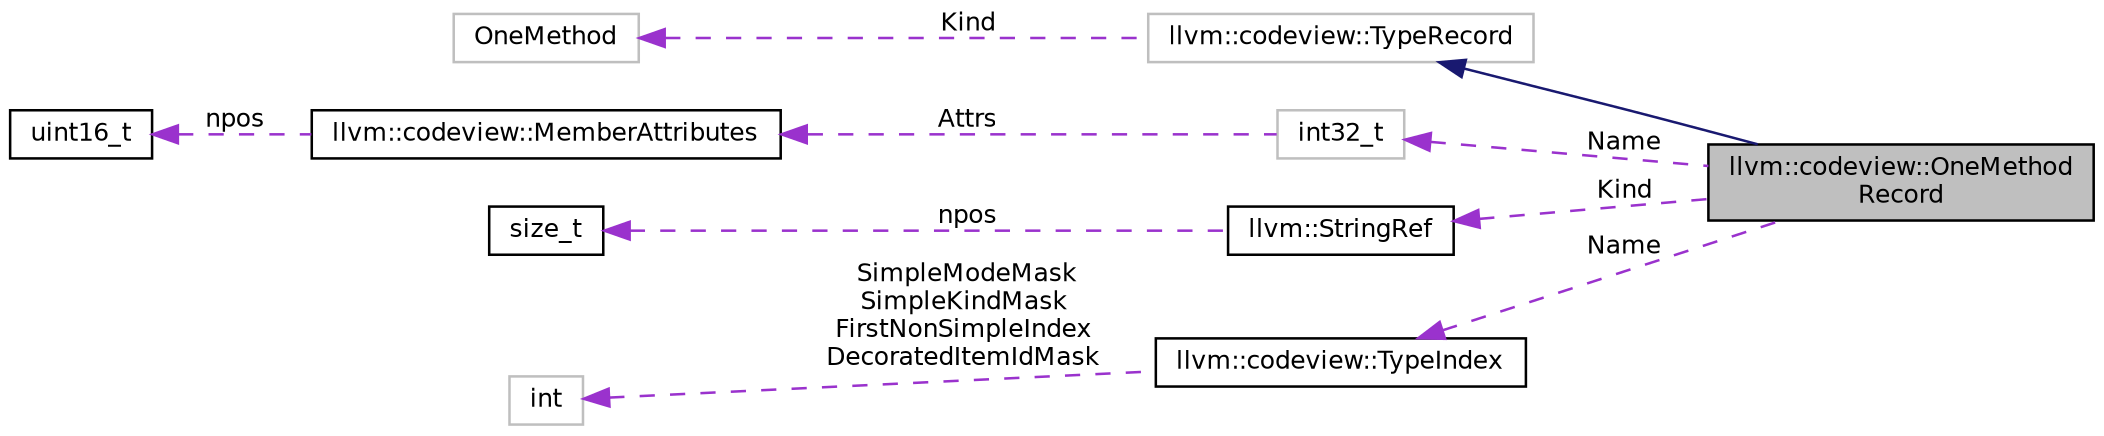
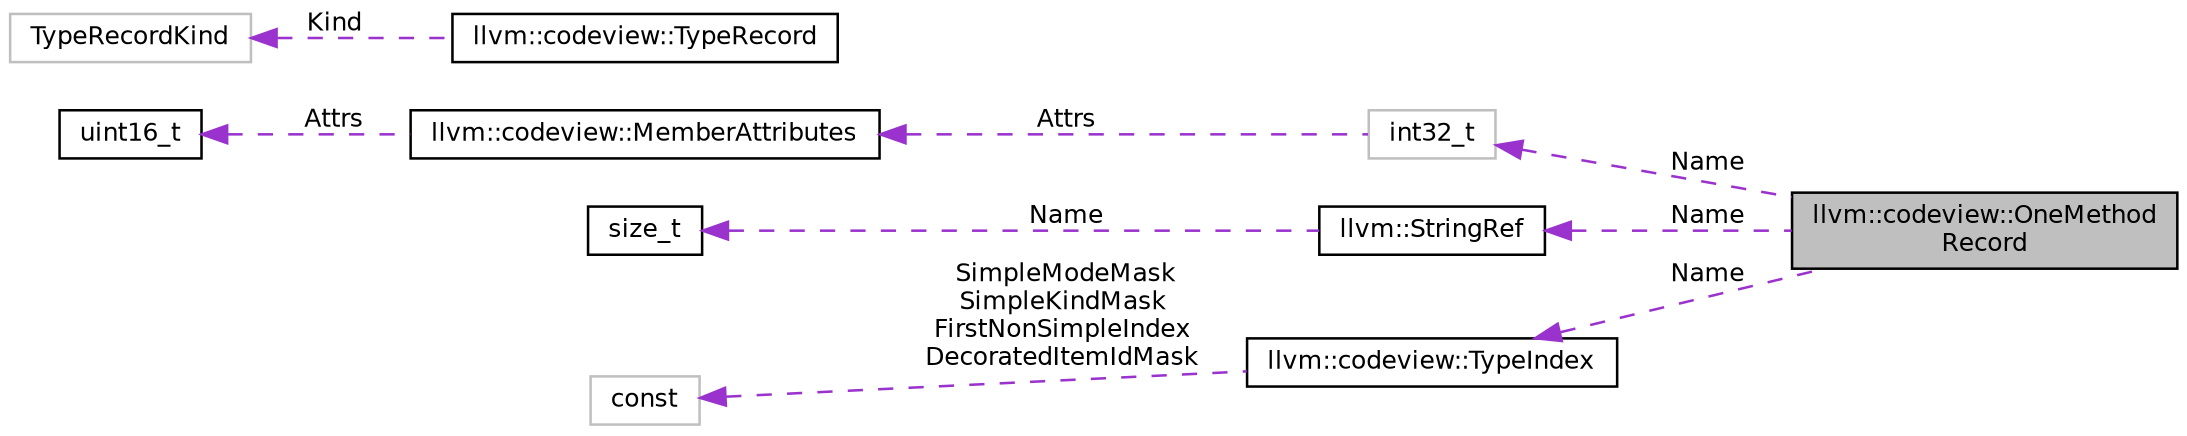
node "OneMethod": label "OneMethod" -> "TypeRecordKind"
node "llvm::codeview::TypeRecord": color grey75 -> black
edge "llvm::codeview::OneMethod Record" -> "llvm::codeview::TypeRecord": removed
edge "llvm::codeview::MemberAttributes" -> "uint16_t": label " npos" -> " Attrs"
edge "llvm::codeview::OneMethod Record" -> "llvm::StringRef": label " Kind" -> " Name"
edge "llvm::StringRef" -> "size_t": label " npos" -> " Name"
node "int": label "int" -> "const"
